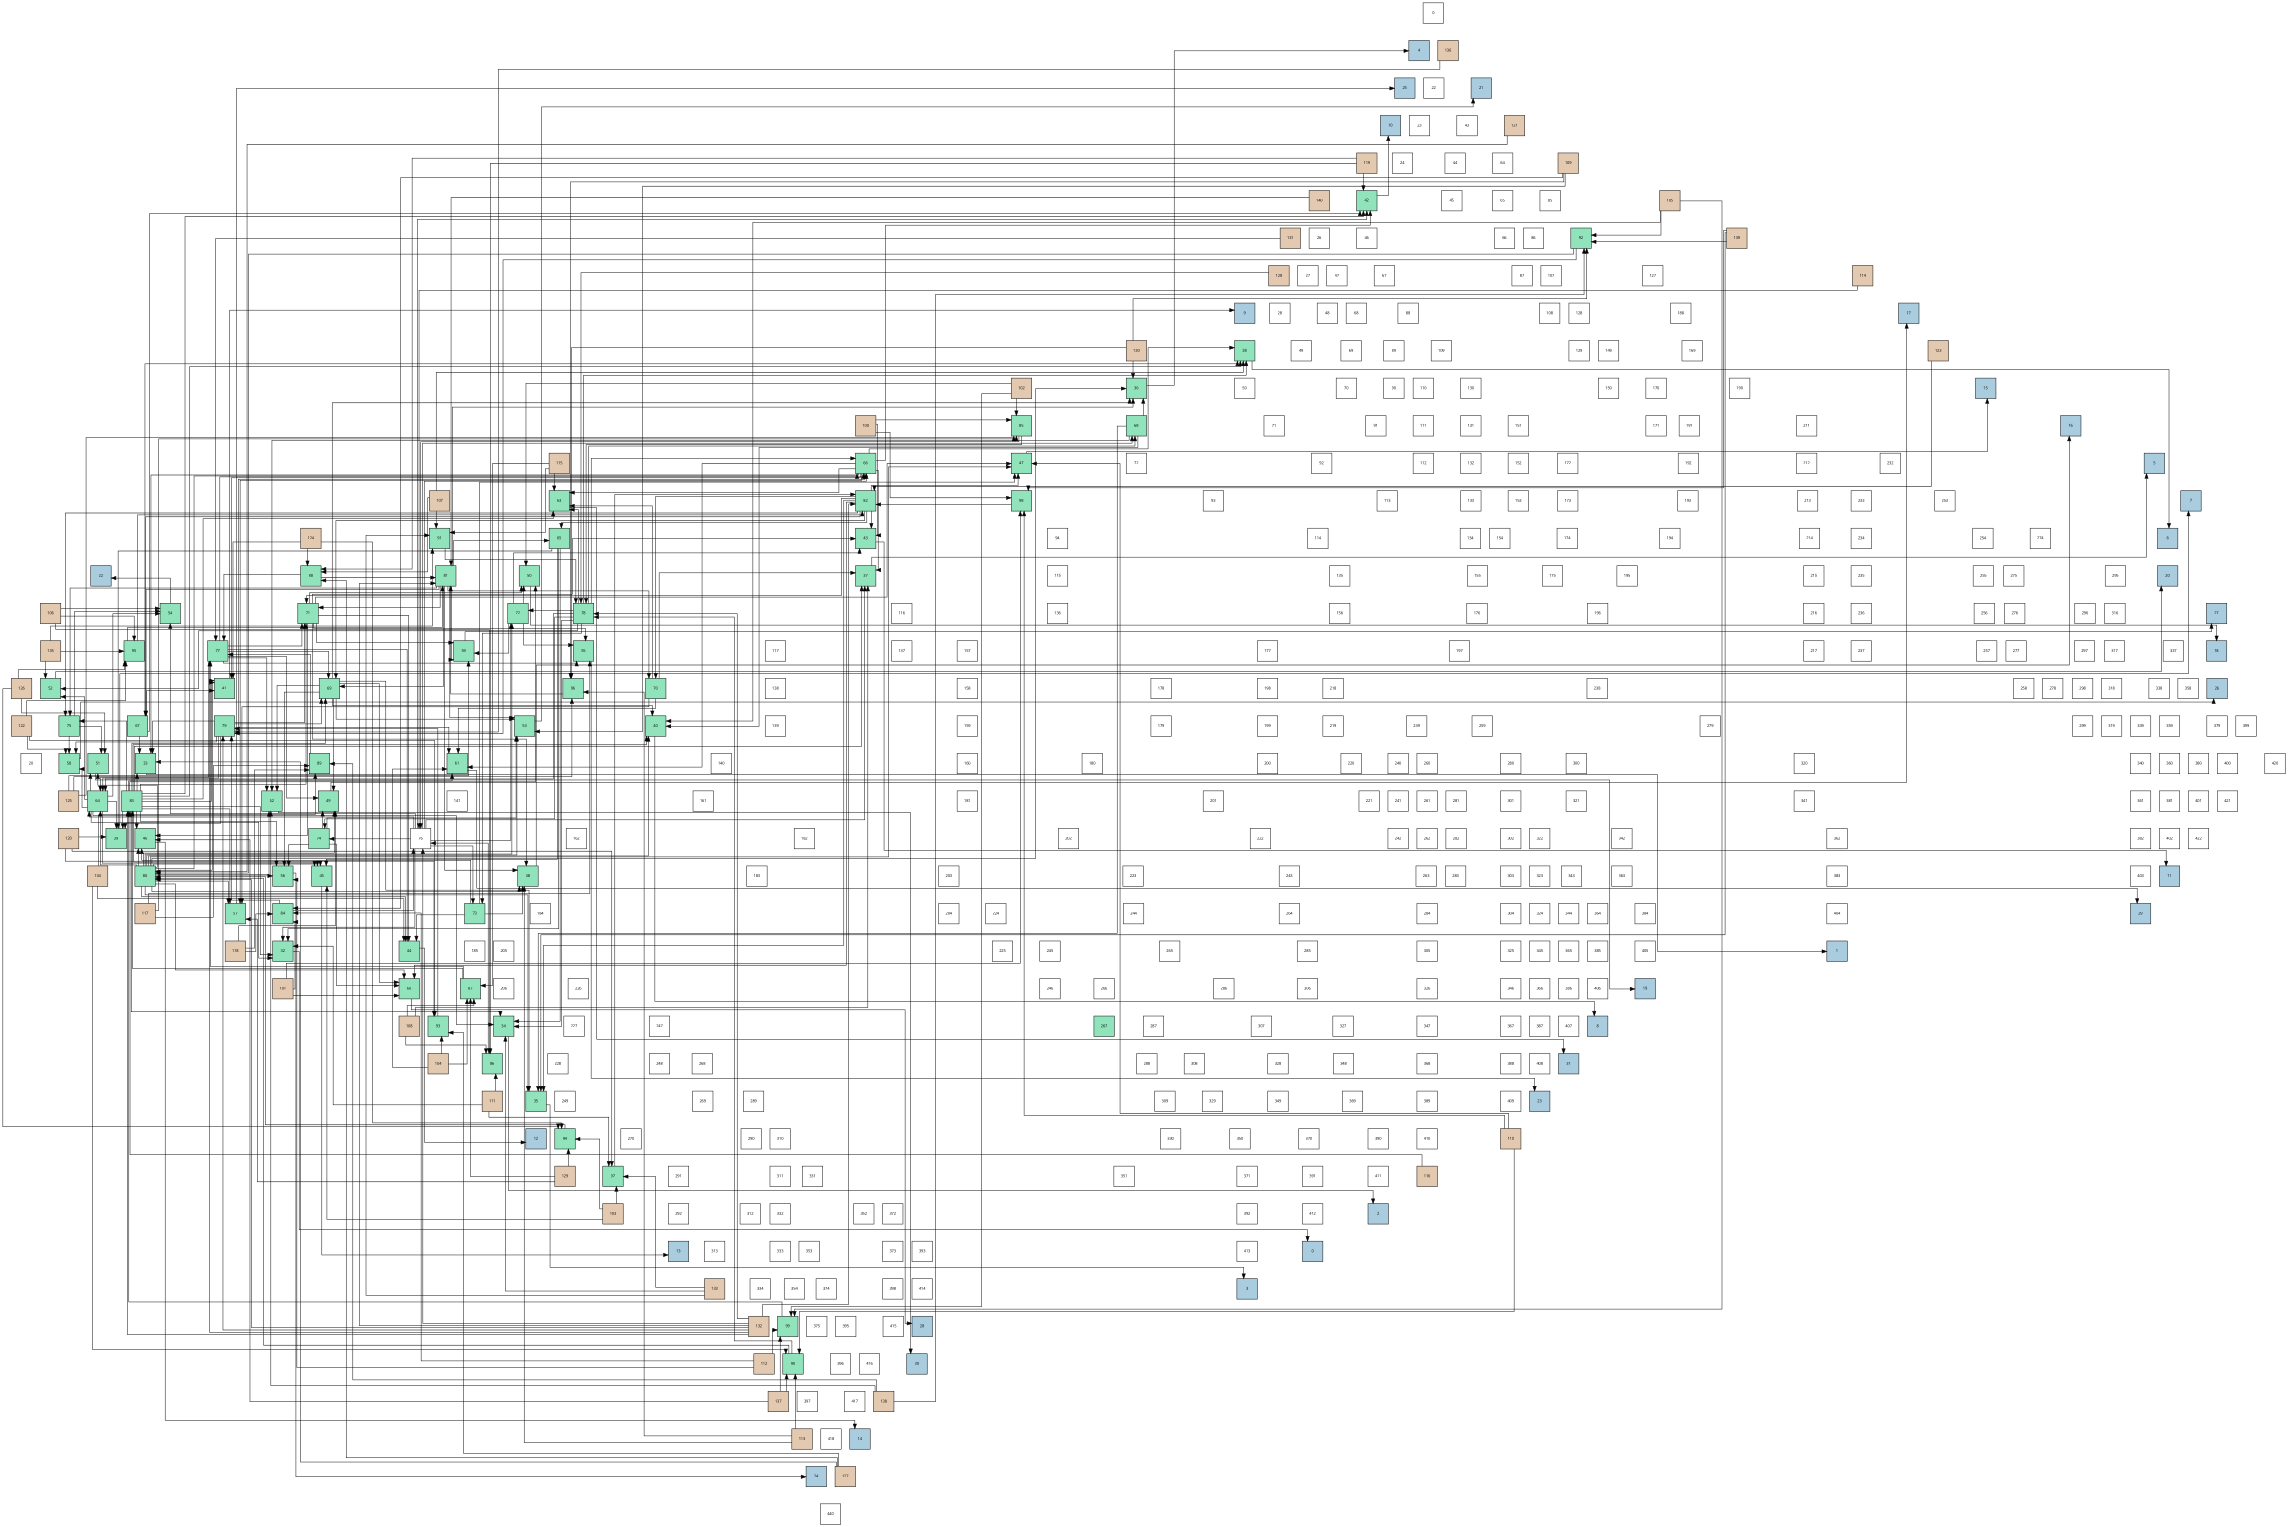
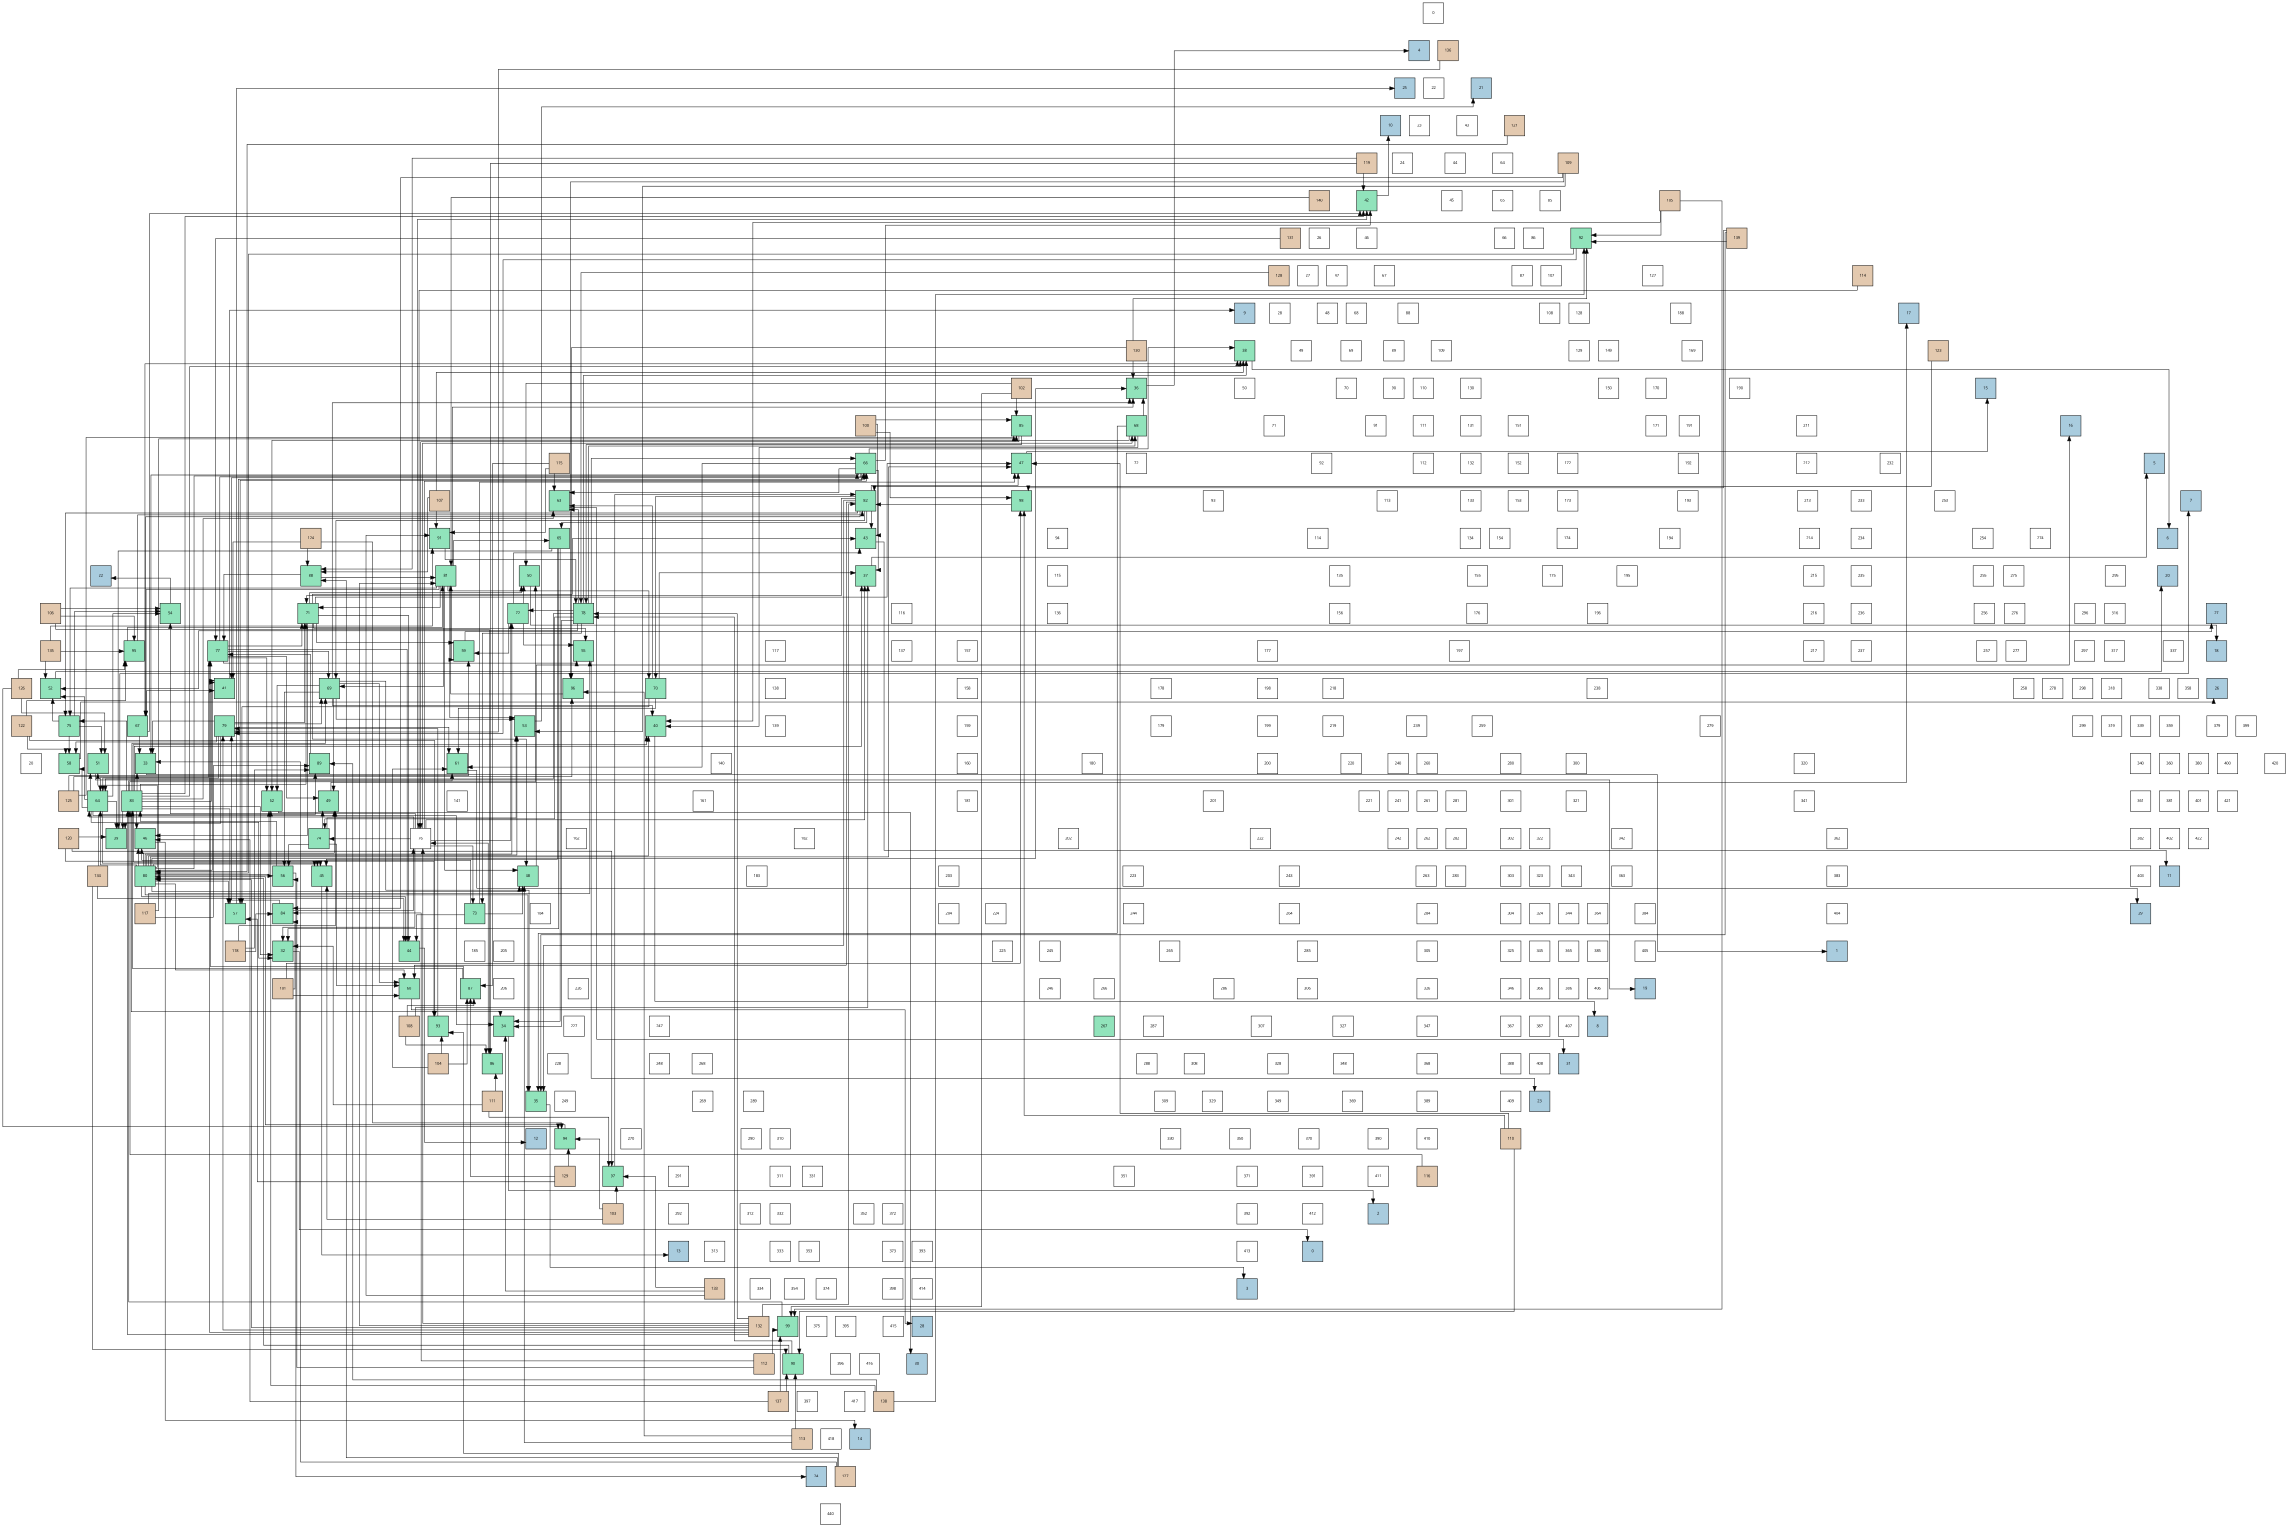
edge "75" -> "52": added
edge "83" -> "56": reversed
